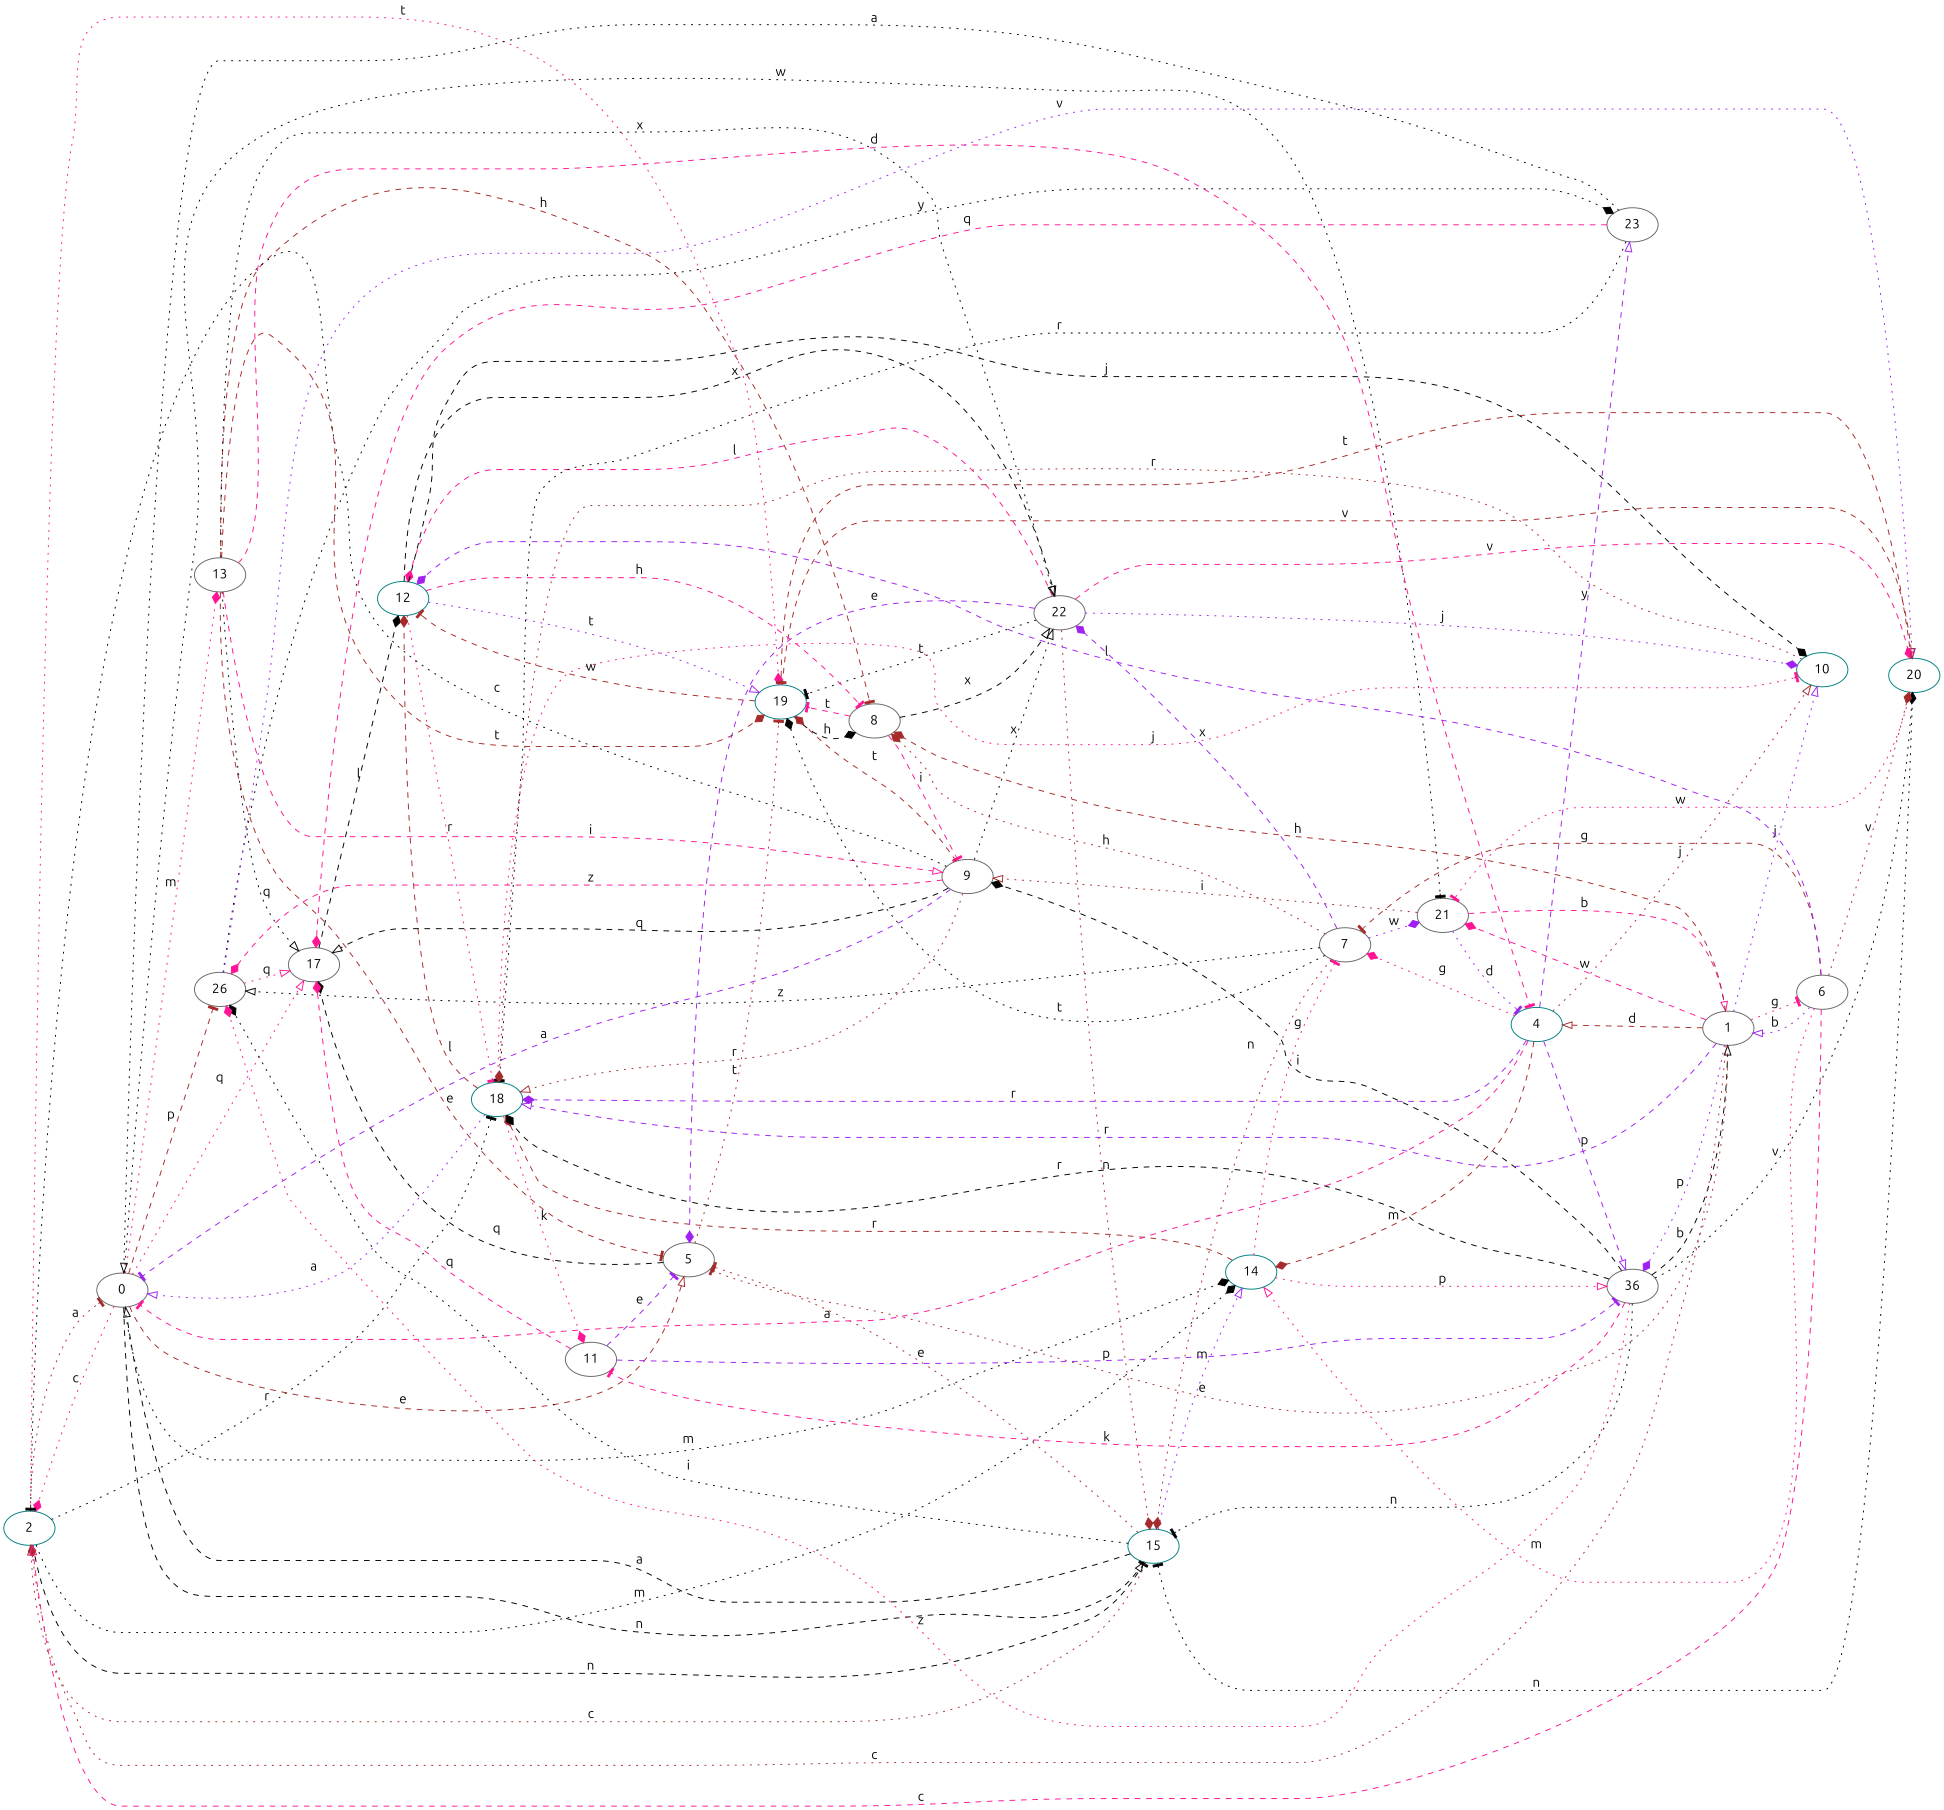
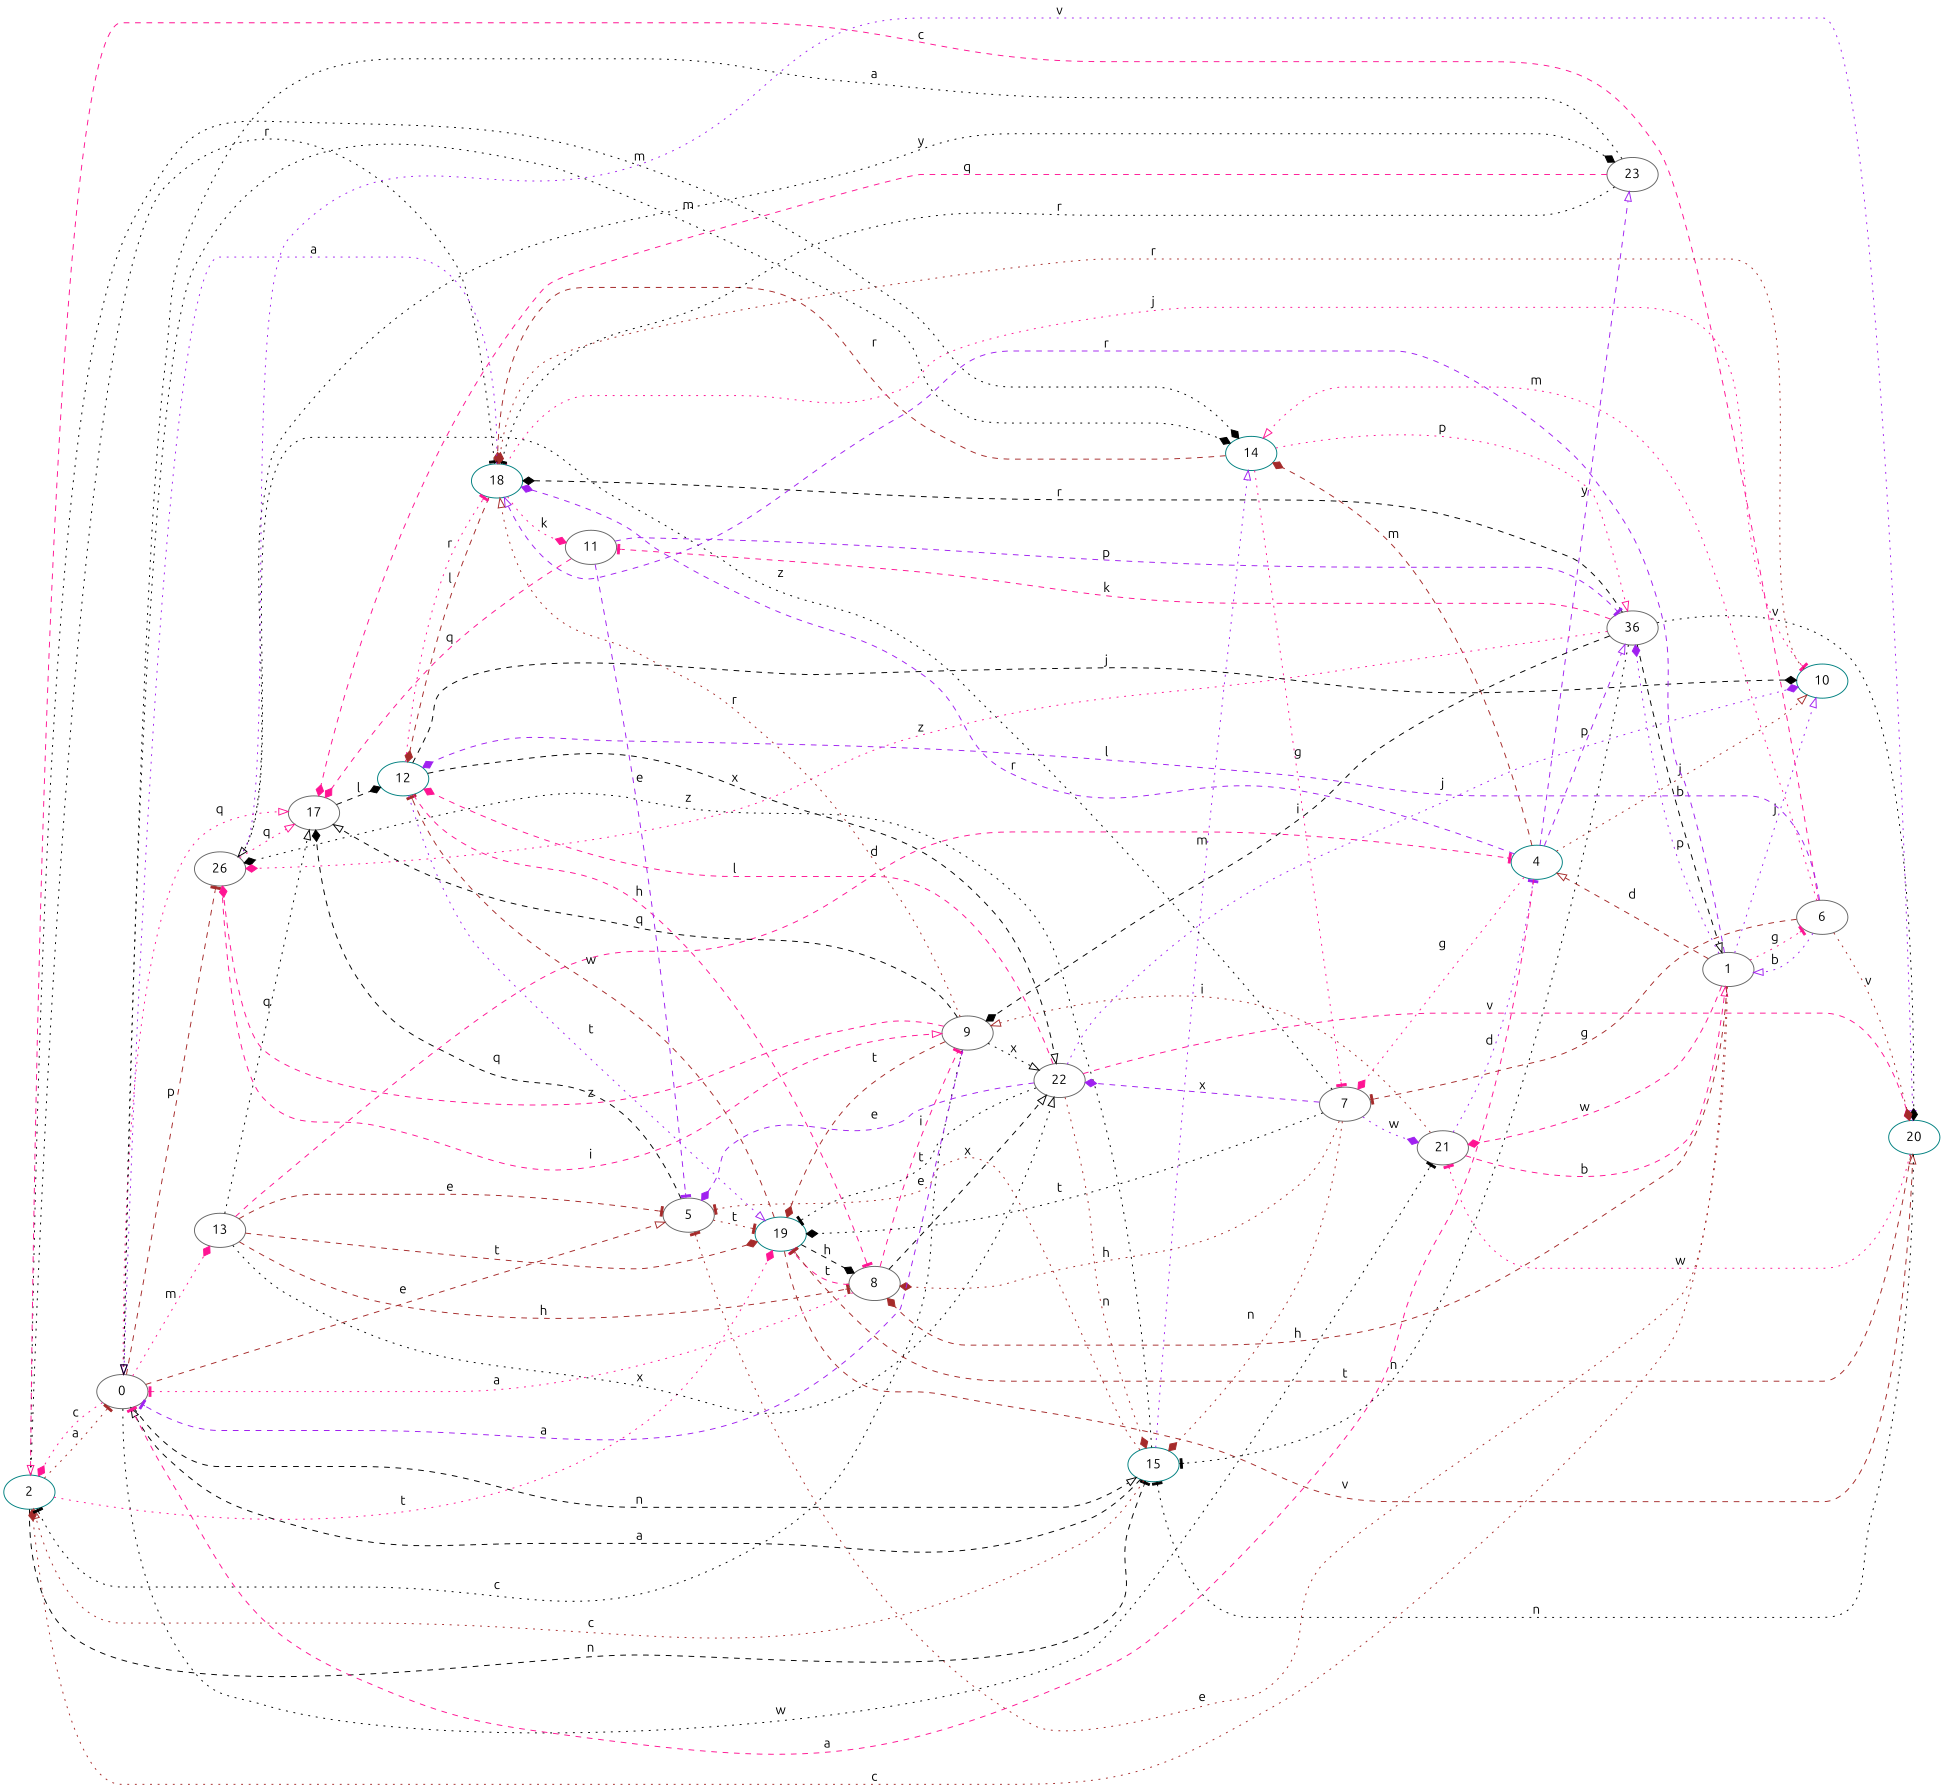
edge "13" -> "9": now "26" -> "9"
edge "8" -> "0": added, label "a"
edge "15" -> "26": label "i" -> "z"
